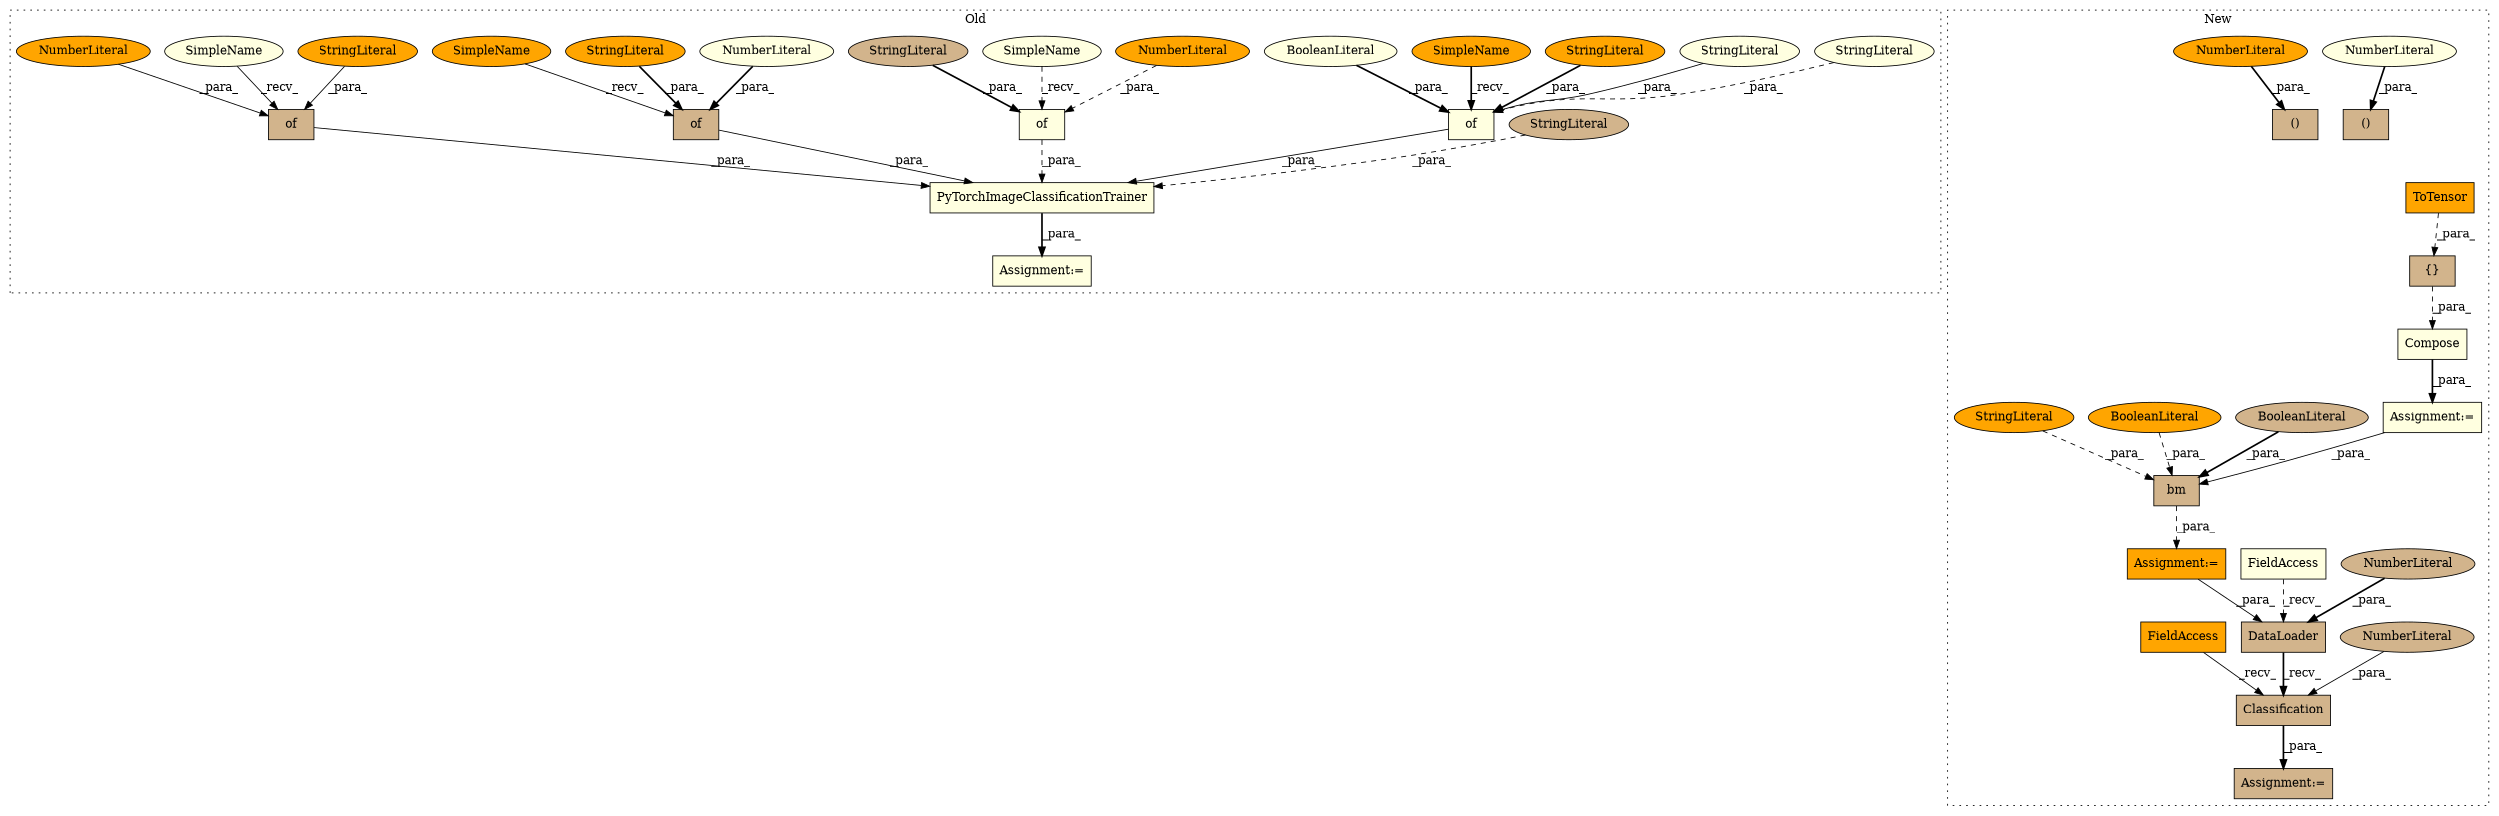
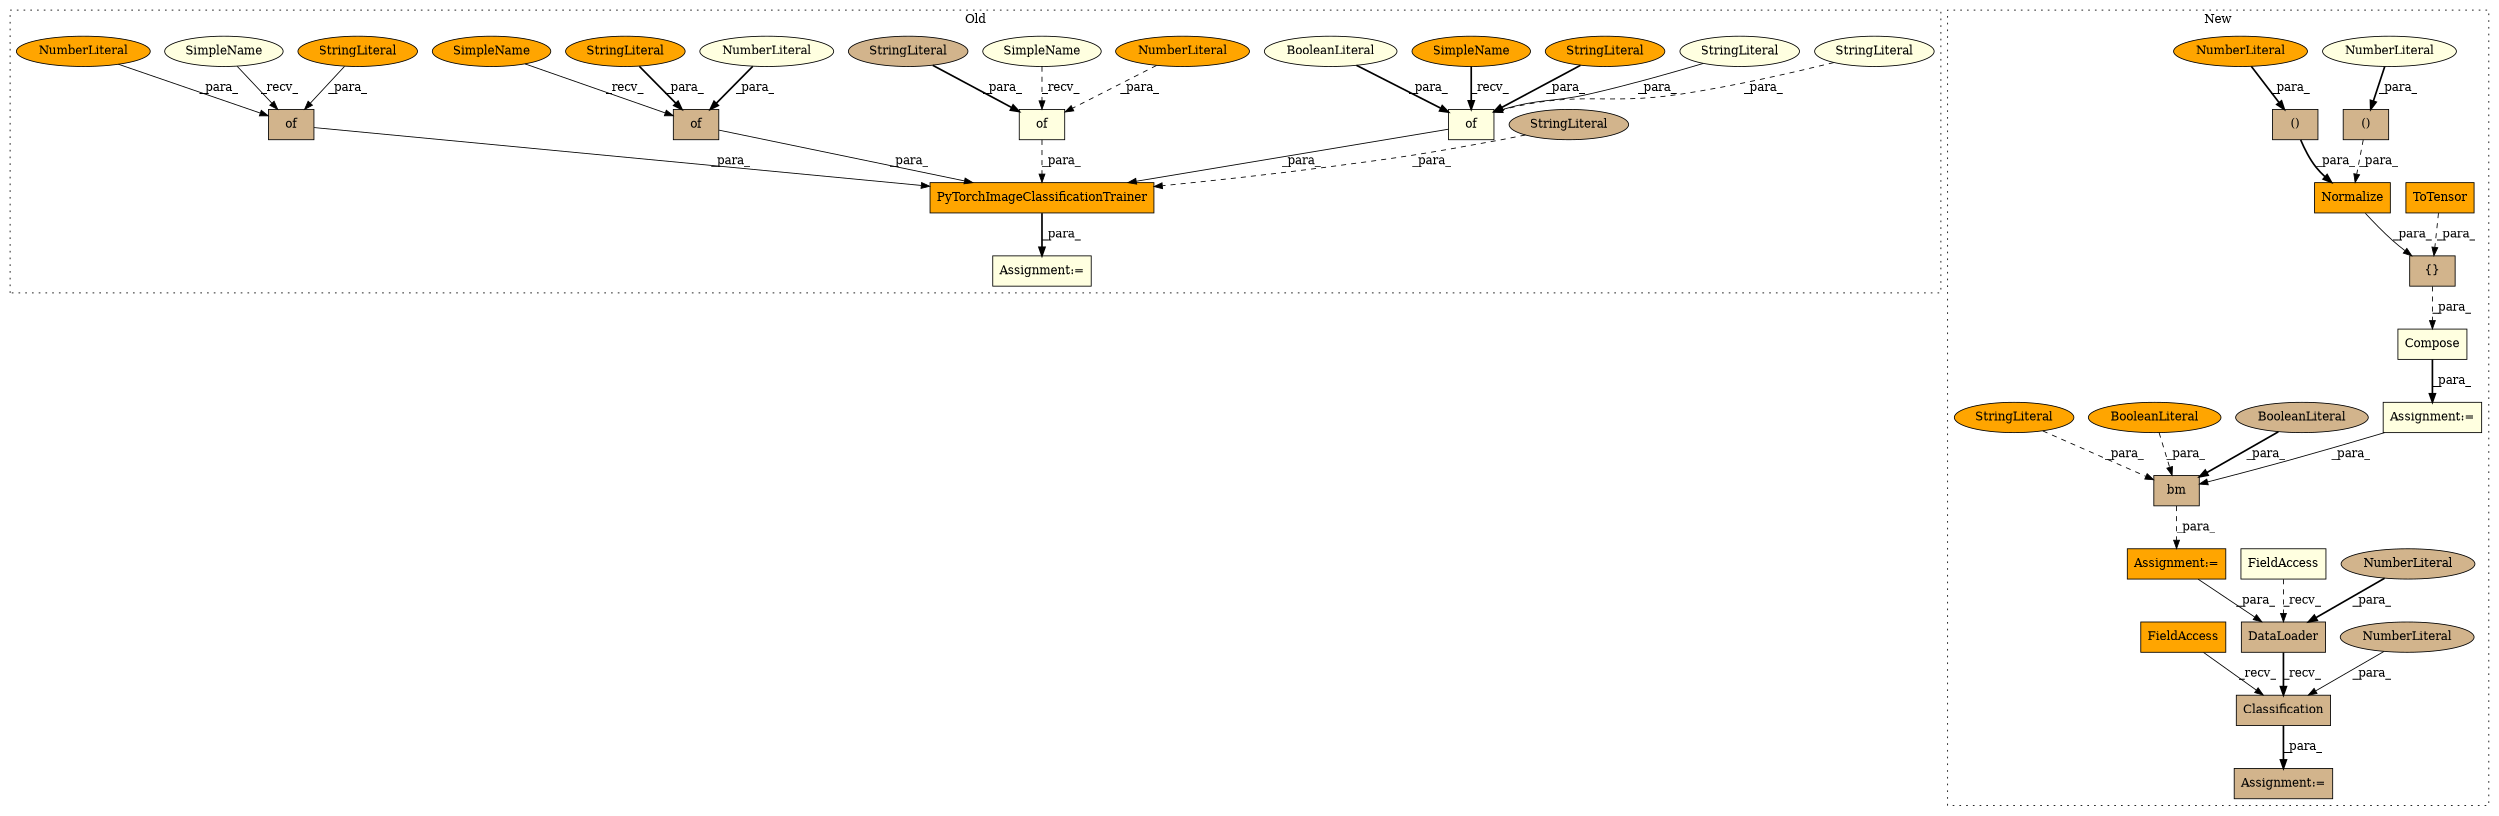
node "PyTorchImageClassificationTrainer": fillcolor lightyellow -> orange
node "Normalize": added
